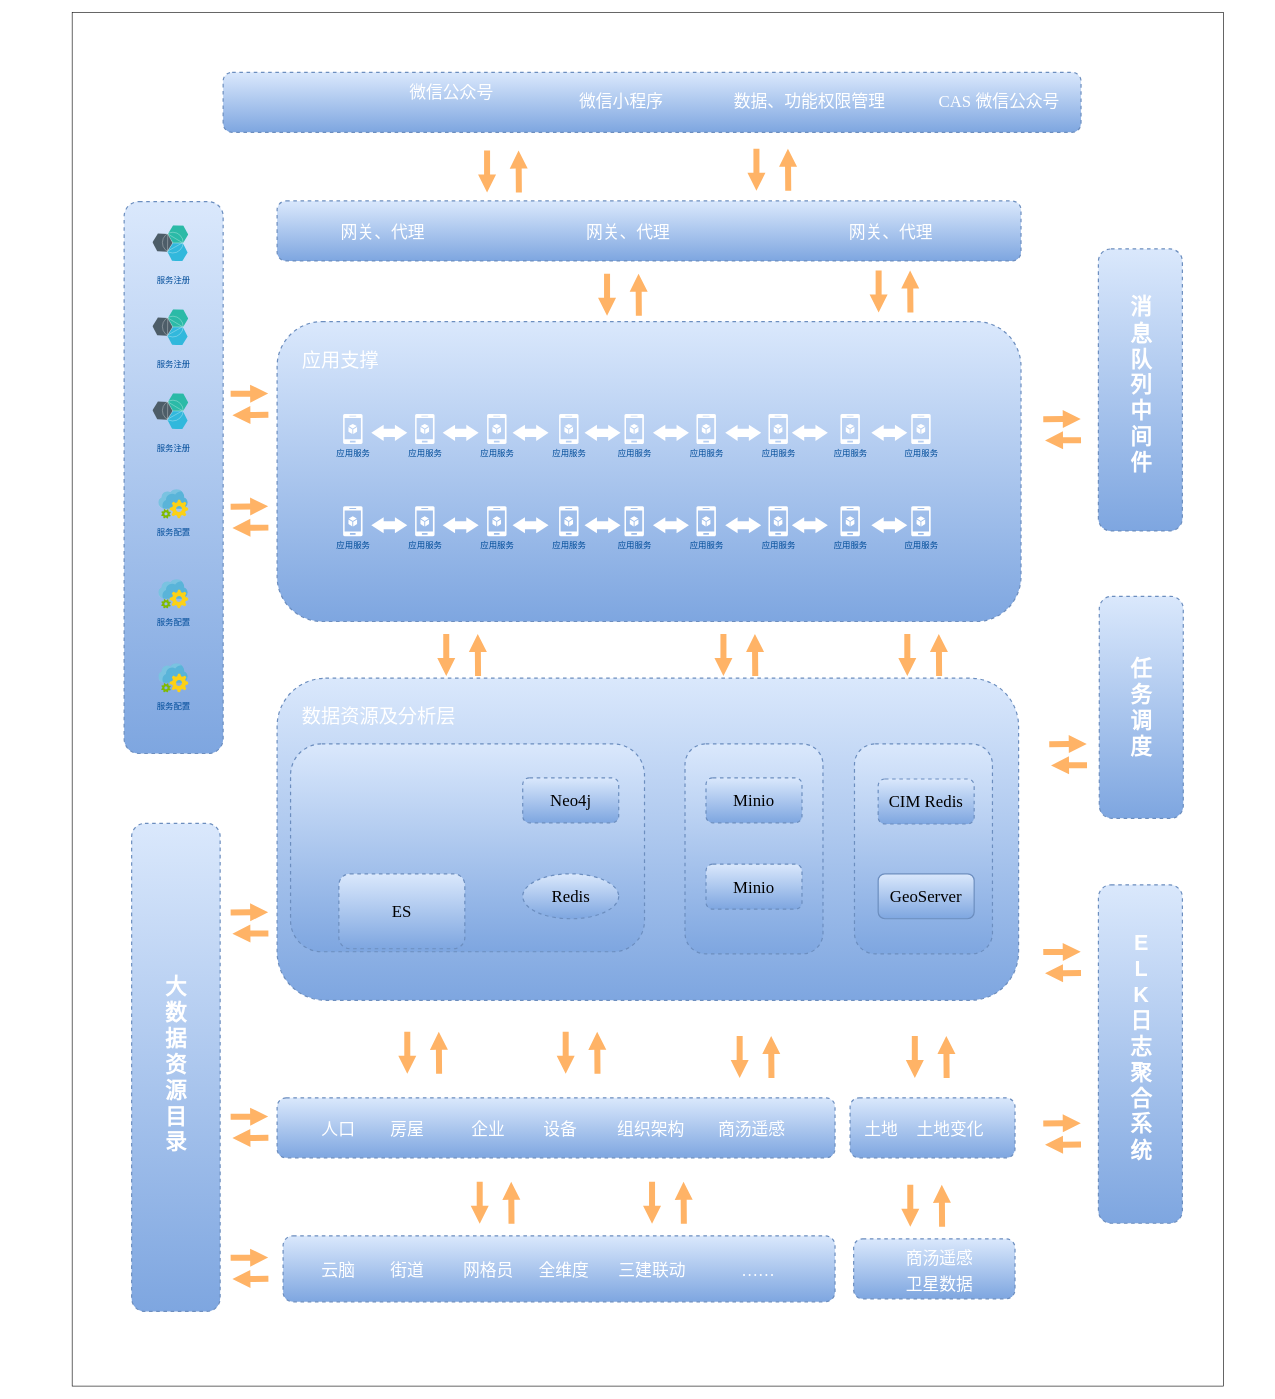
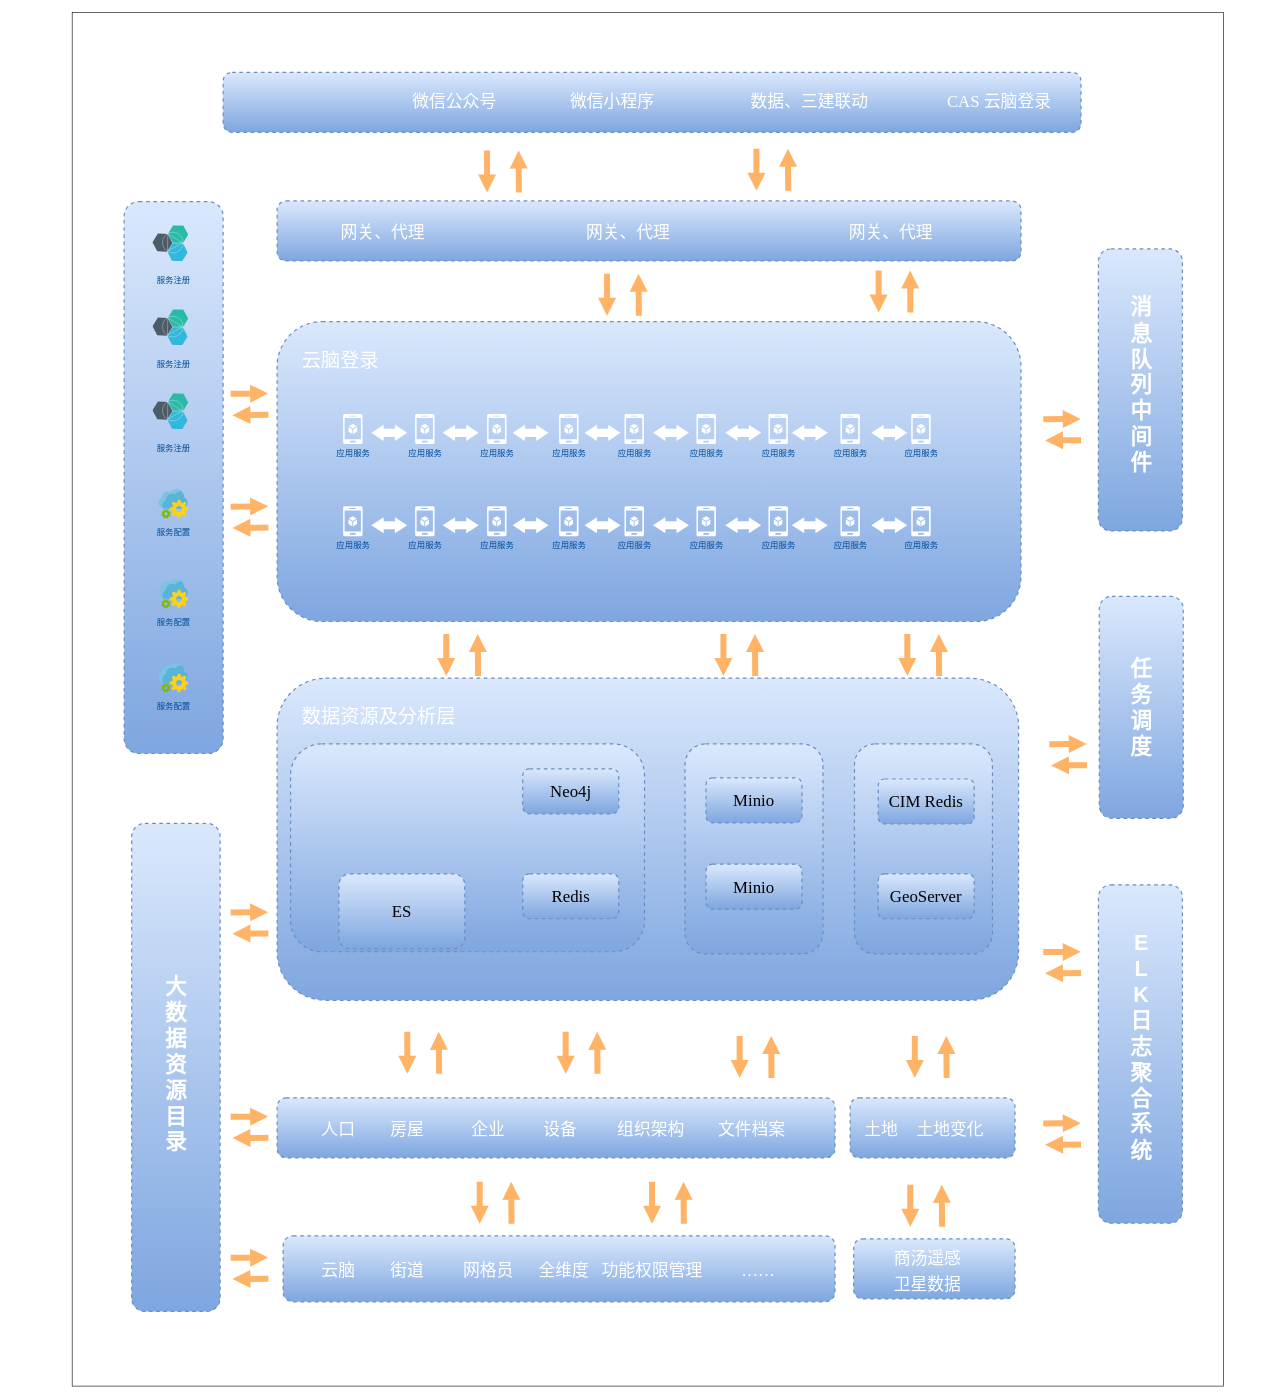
node "微信公众号": moved (452, 90) -> (455, 99)
node "微信小程序": moved (621, 99) -> (612, 99)
node "数据、功能权限管理": label "数据、功能权限管理" -> "数据、三建联动"
node "CAS 微信公众号": label "CAS 微信公众号" -> "CAS 云脑登录"
node "应用支撑": label "应用支撑" -> "云脑登录"
node "Neo4j": moved (571, 800) -> (571, 791)
node "Redis": shape ellipse -> rounded rectangle
node "GeoServer": style solid -> dashed
node "商汤遥感": label "商汤遥感" -> "文件档案"
node "三建联动": label "三建联动" -> "功能权限管理"
node "商汤遥感 卫星数据": moved (940, 1269) -> (928, 1269)
